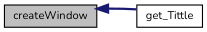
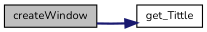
edge "get_Tittle" -> "createWindow": reversed
